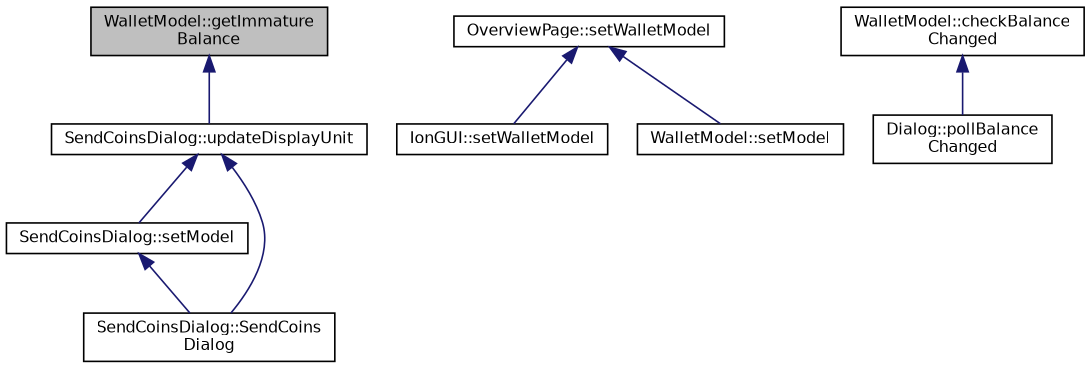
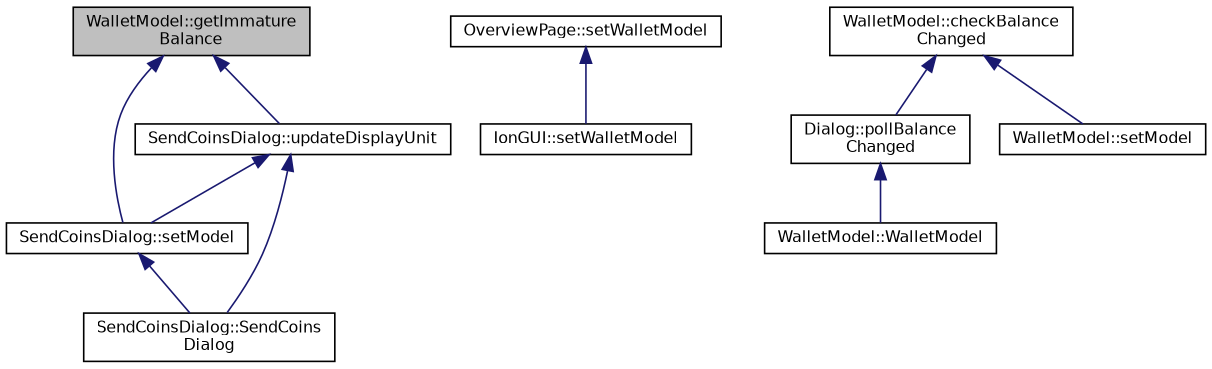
edge "WalletModel::setModel" -> "OverviewPage::setWalletModel": now "WalletModel::setModel" -> "WalletModel::checkBalance Changed"
edge "SendCoinsDialog::setModel" -> "WalletModel::getImmature Balance": added
node "WalletModel::WalletModel": added
